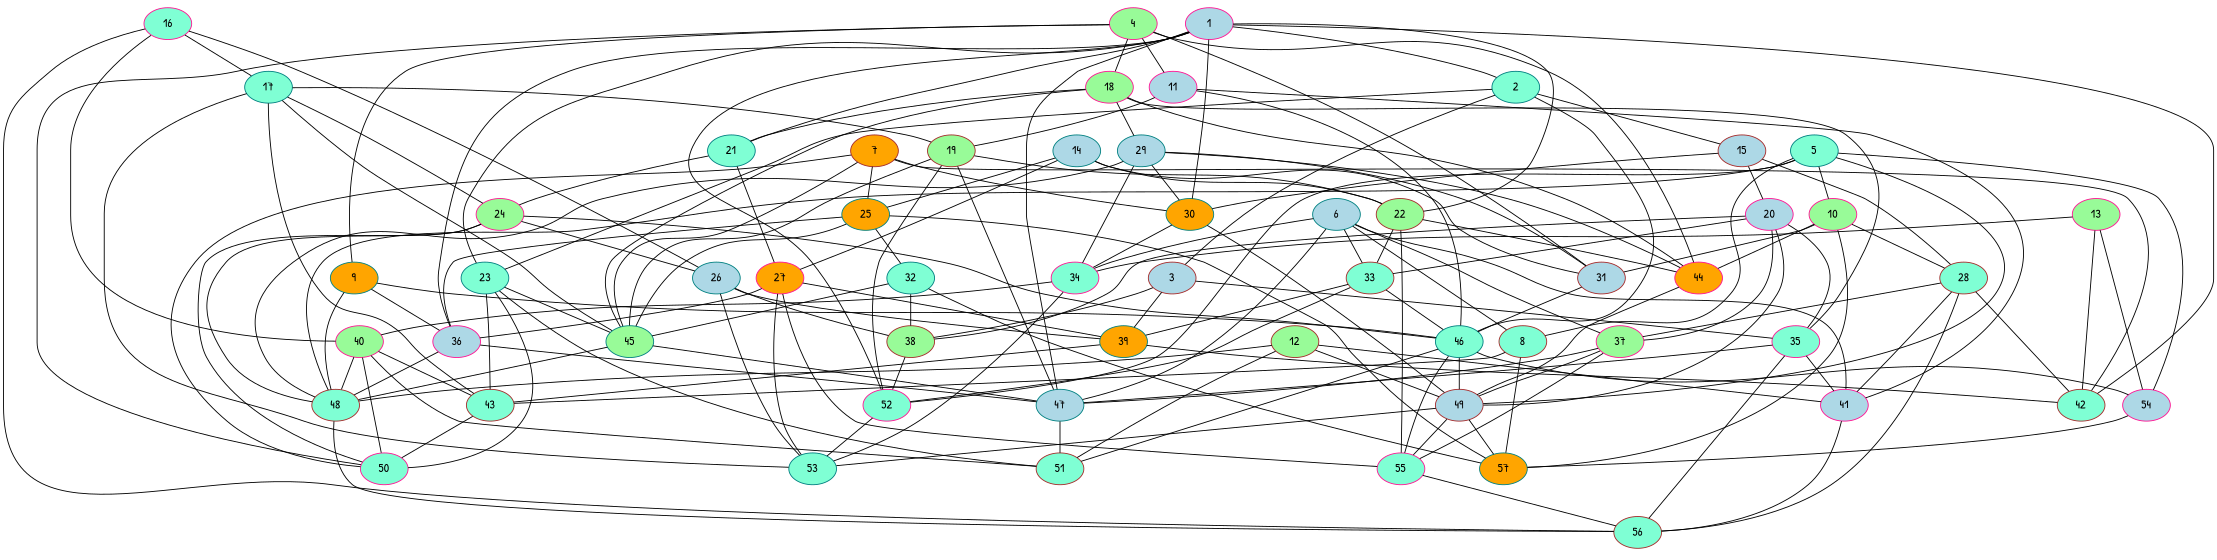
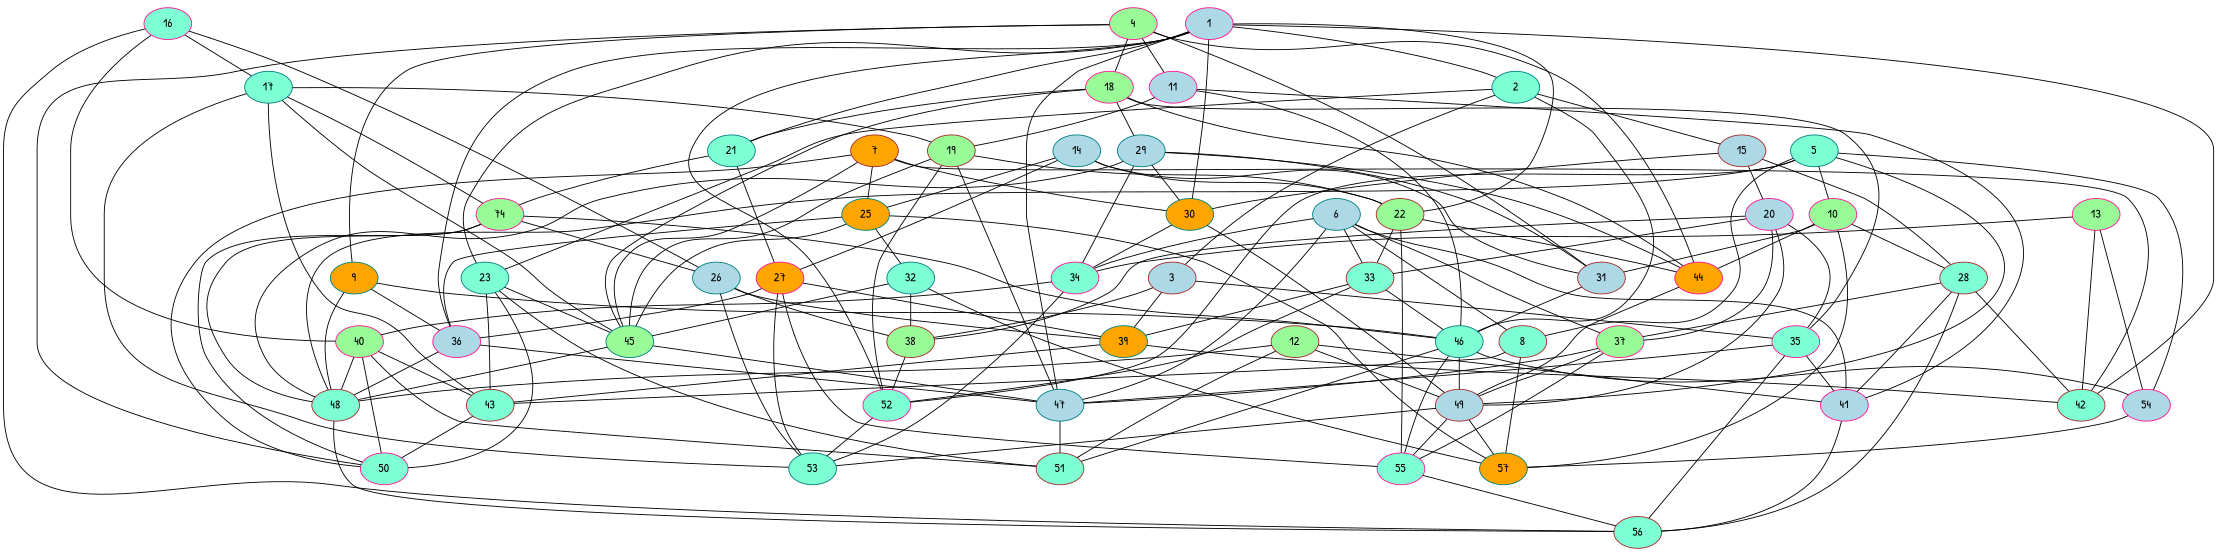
node "24": label "24" -> "74"
